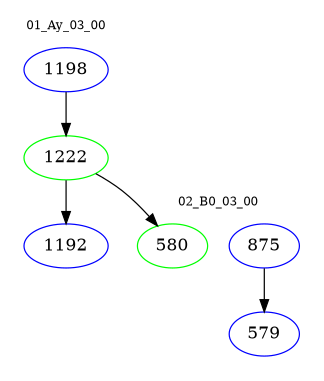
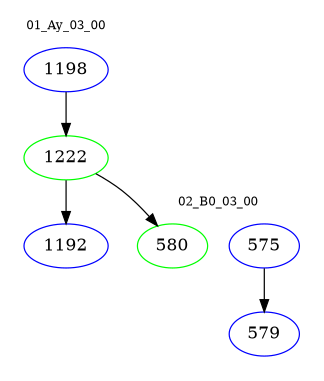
node "875": label "875" -> "575"
